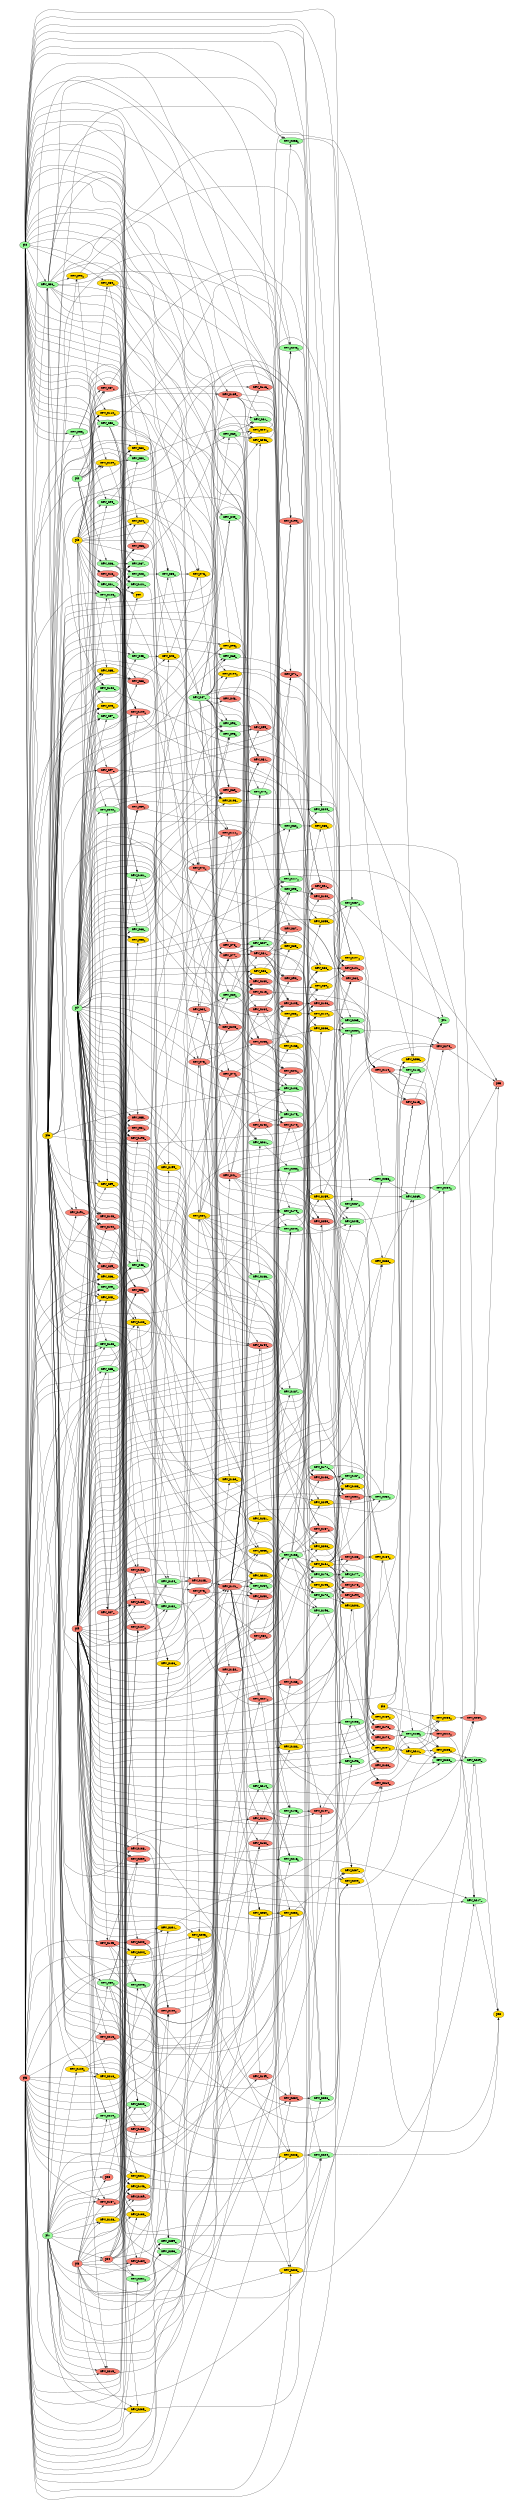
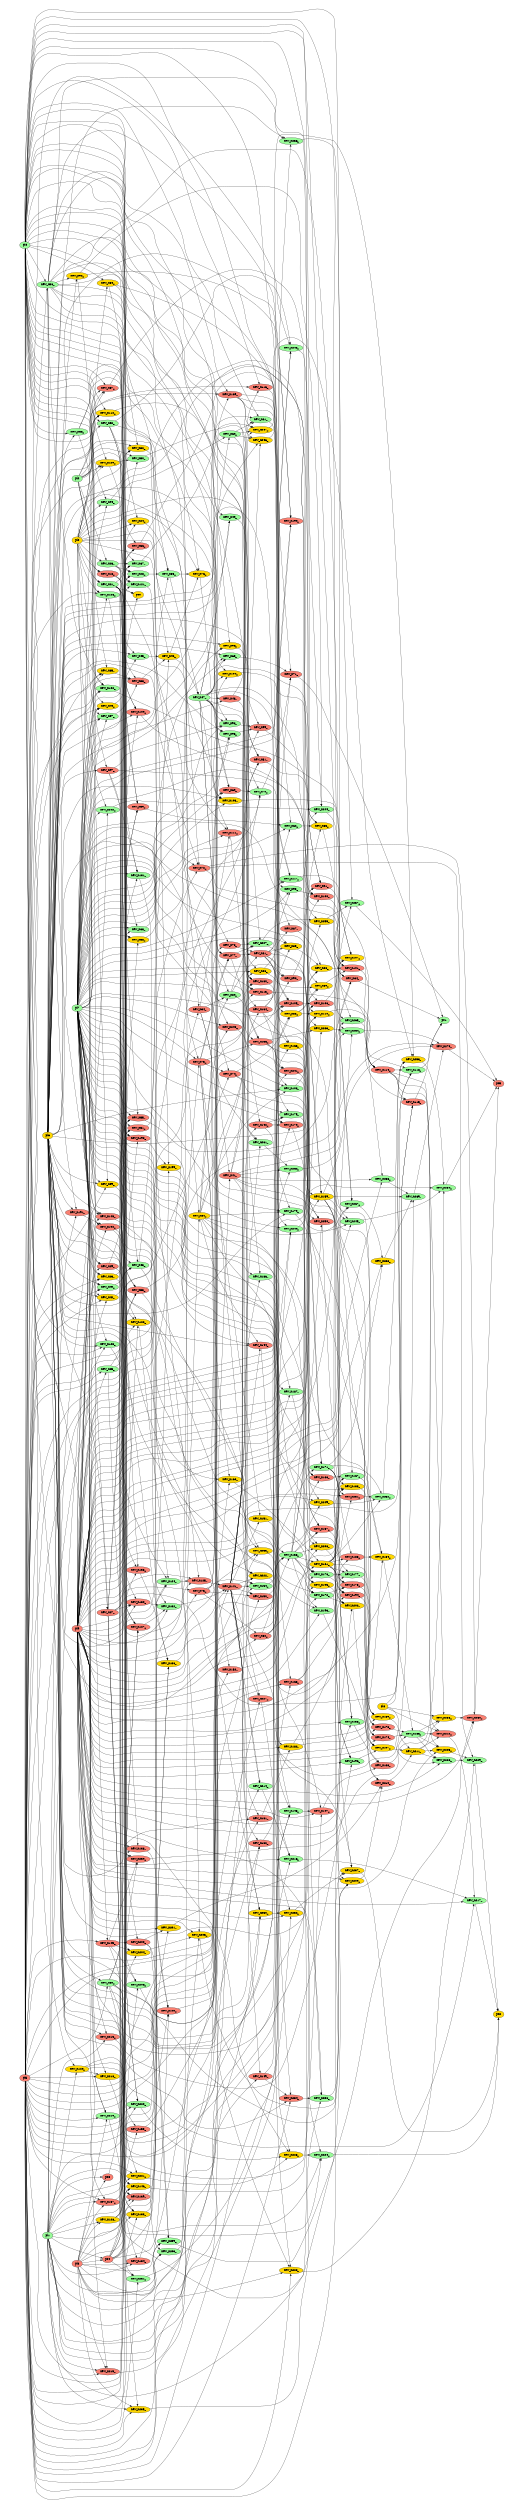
edge "new_n112_" -> "new_n113_": now "new_n112_" -> "new_n180_"
edge "pi7" -> "new_n122_": now "new_n192_" -> "new_n122_"
edge "new_n72_" -> "new_n217_": now "new_n72_" -> "new_n229_"
